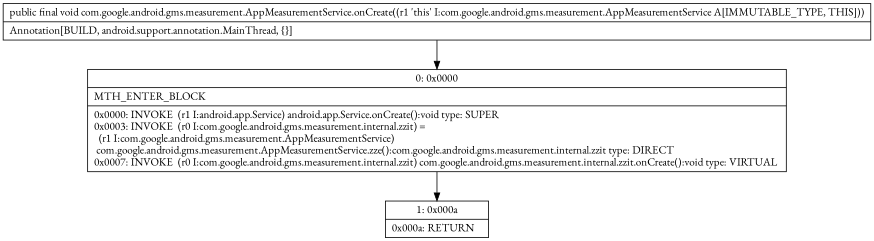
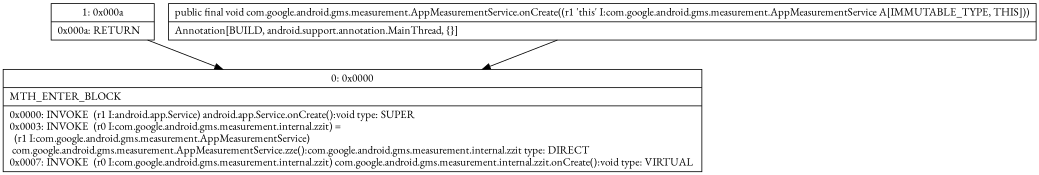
edge "0: 0x0000" -> "1: 0x000a": reversed
